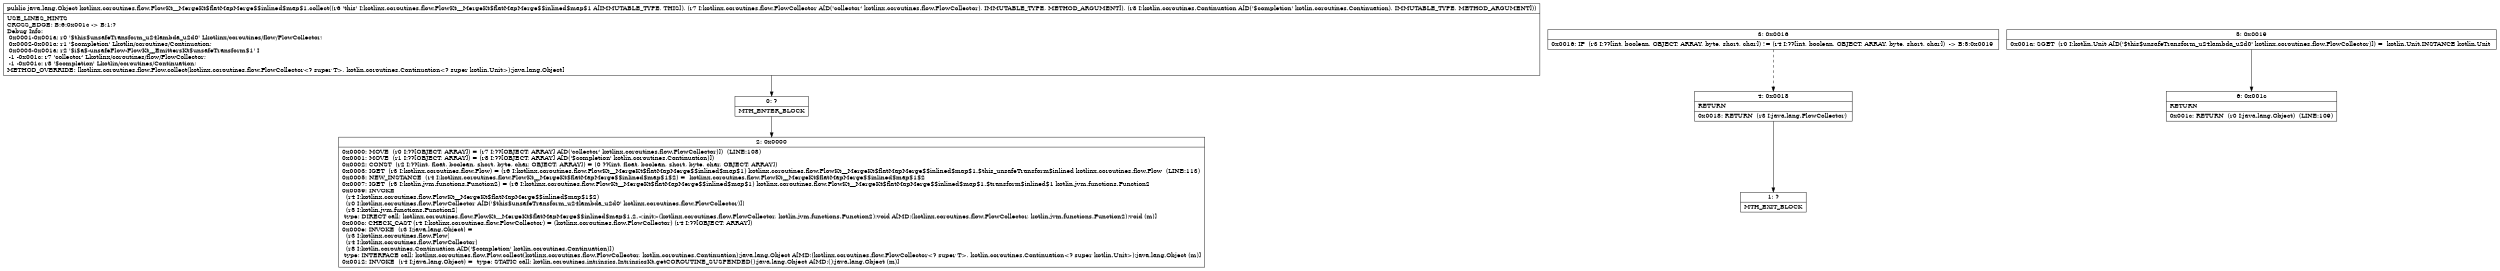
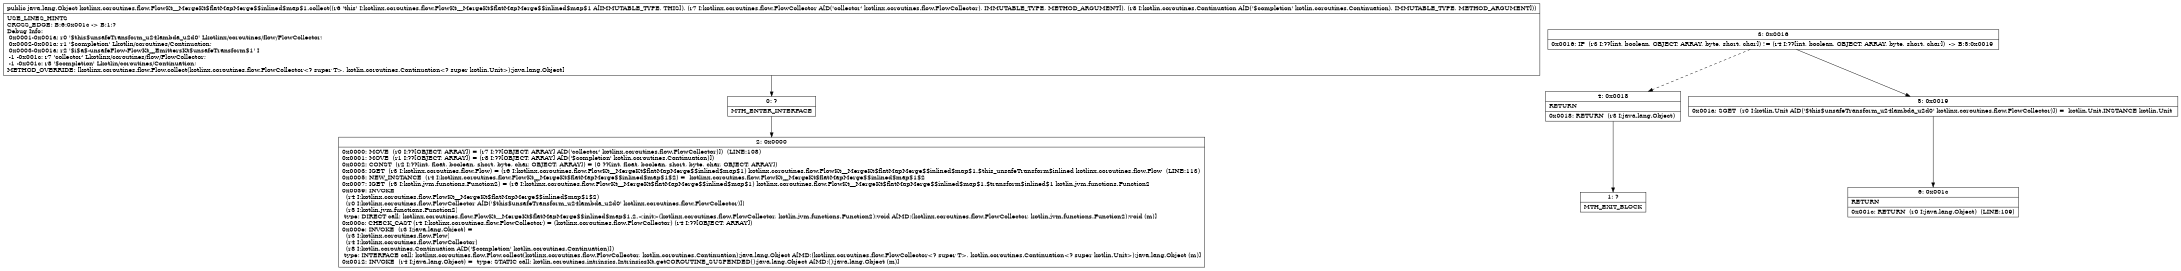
edge "3: 0x0016" -> "5: 0x0019": added
node "0: ?": text "MTH_ENTER_BLOCK" -> "MTH_ENTER_INTERFACE"
node "4: 0x0018": text "0x0018: RETURN  (r3 I:java.lang.FlowCollector)" -> "0x0018: RETURN  (r3 I:java.lang.Object)"
